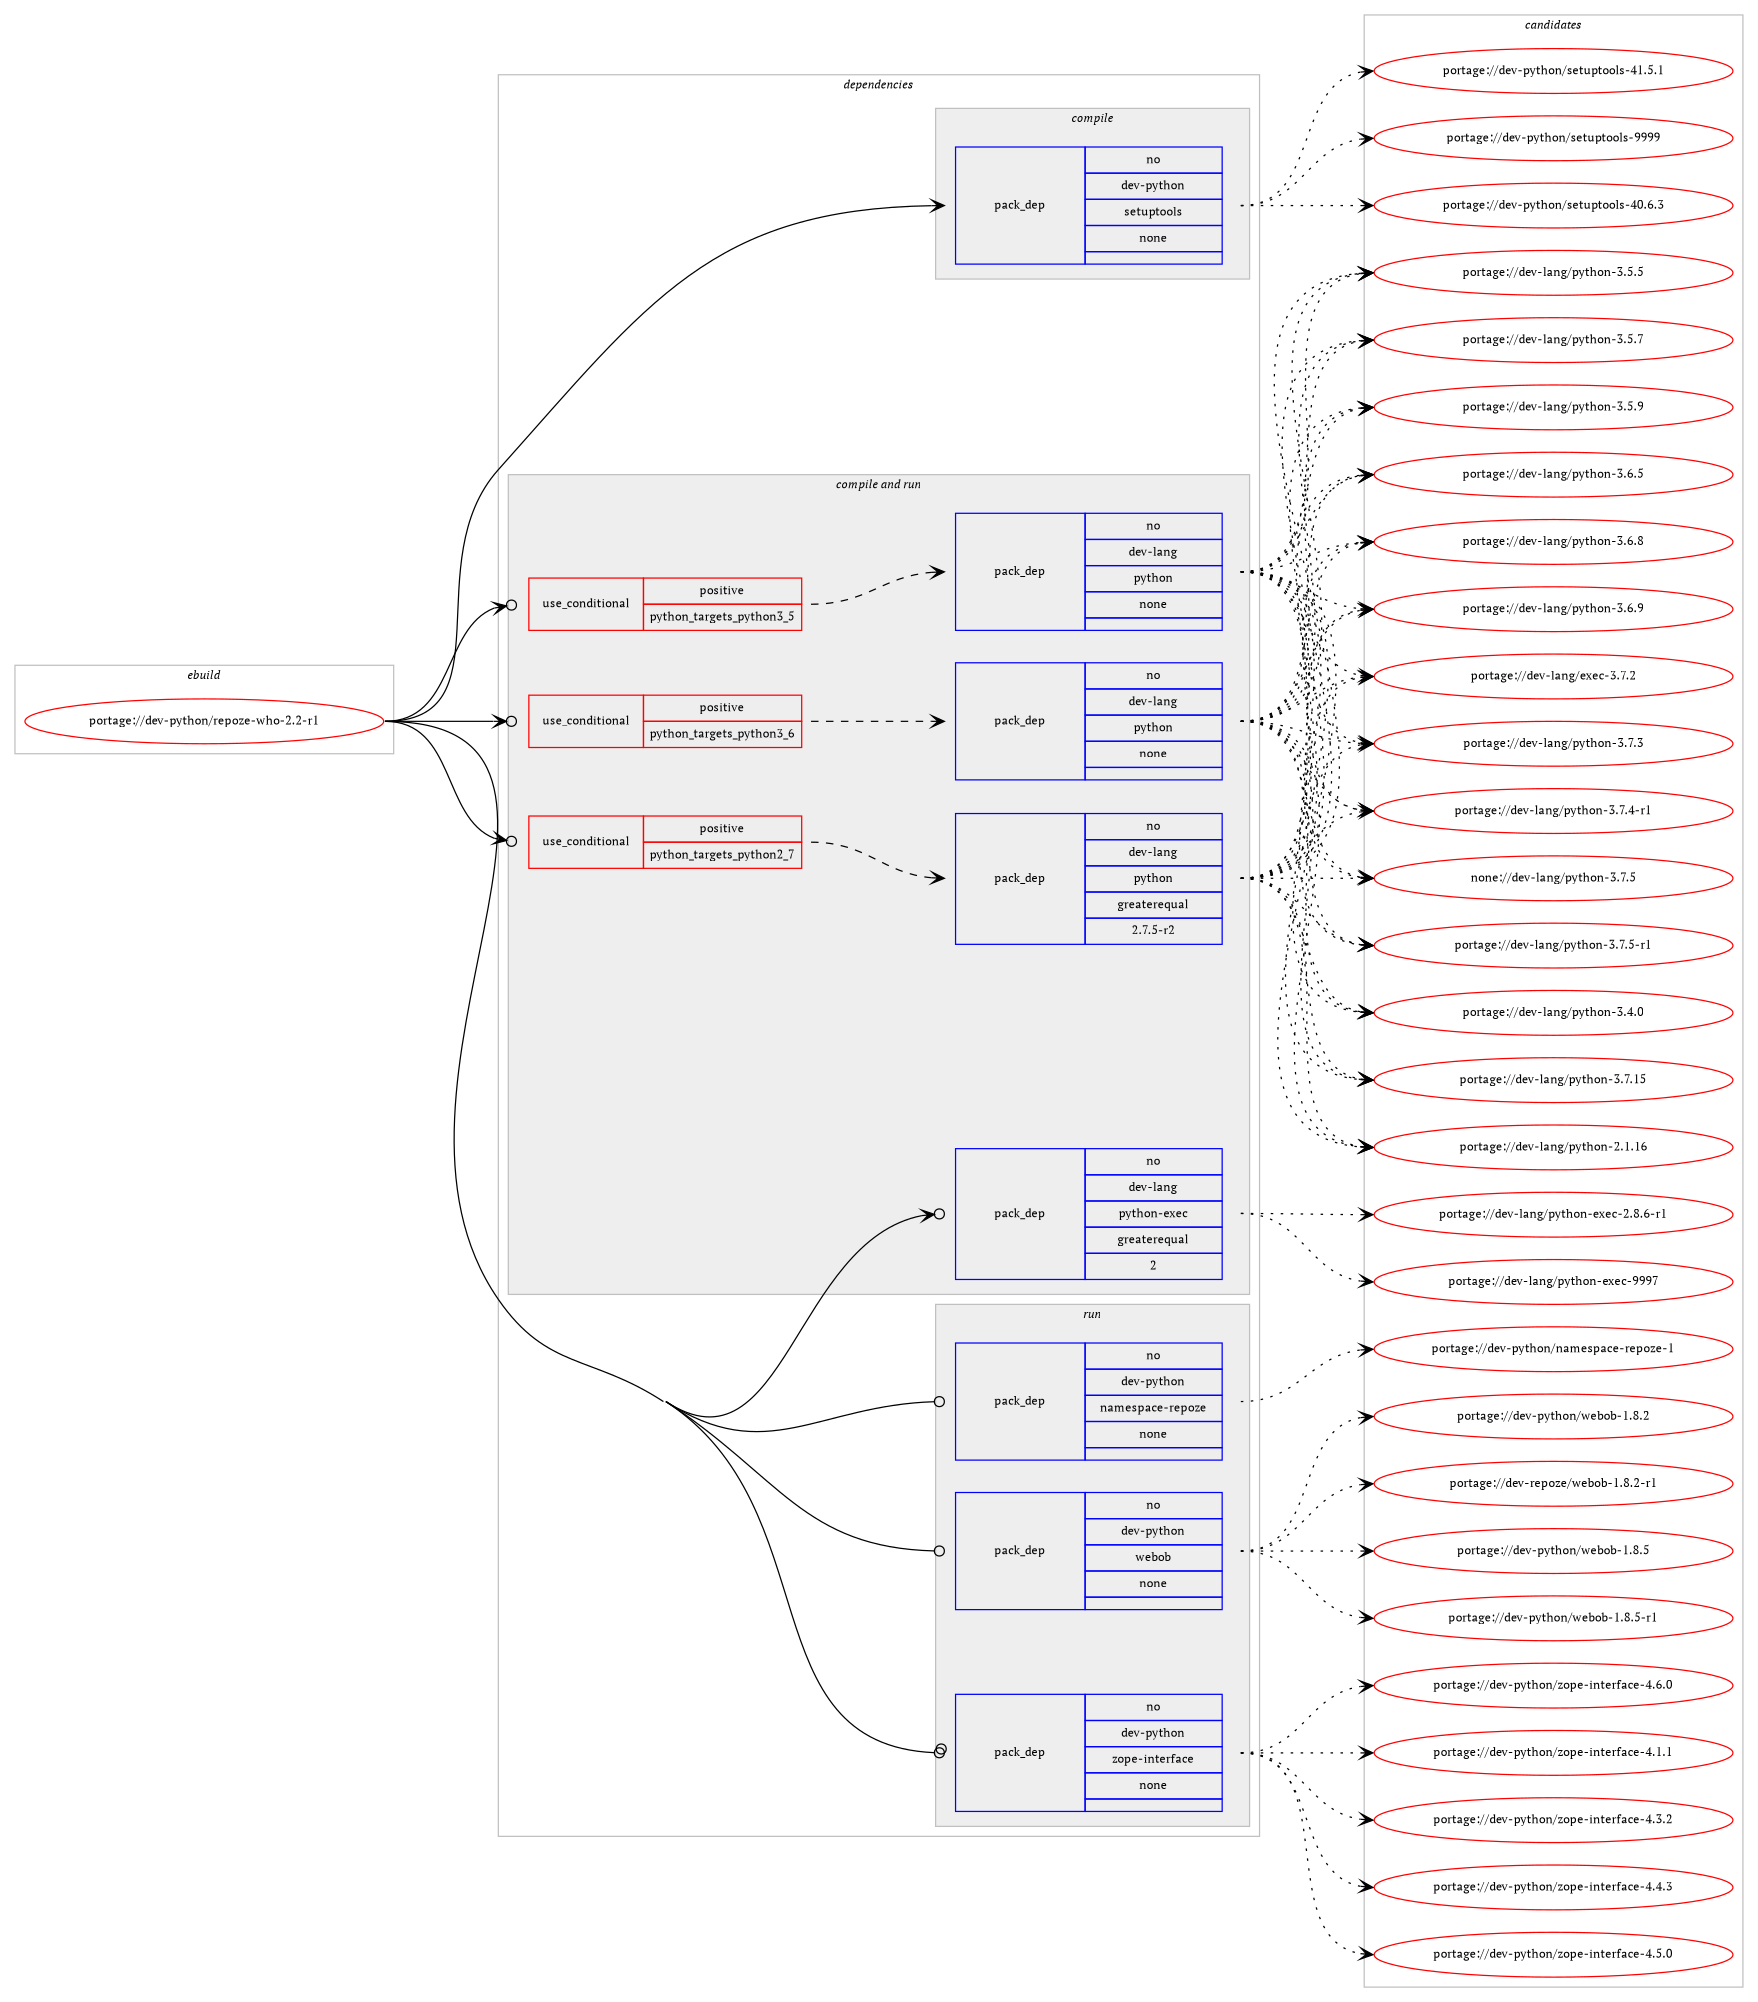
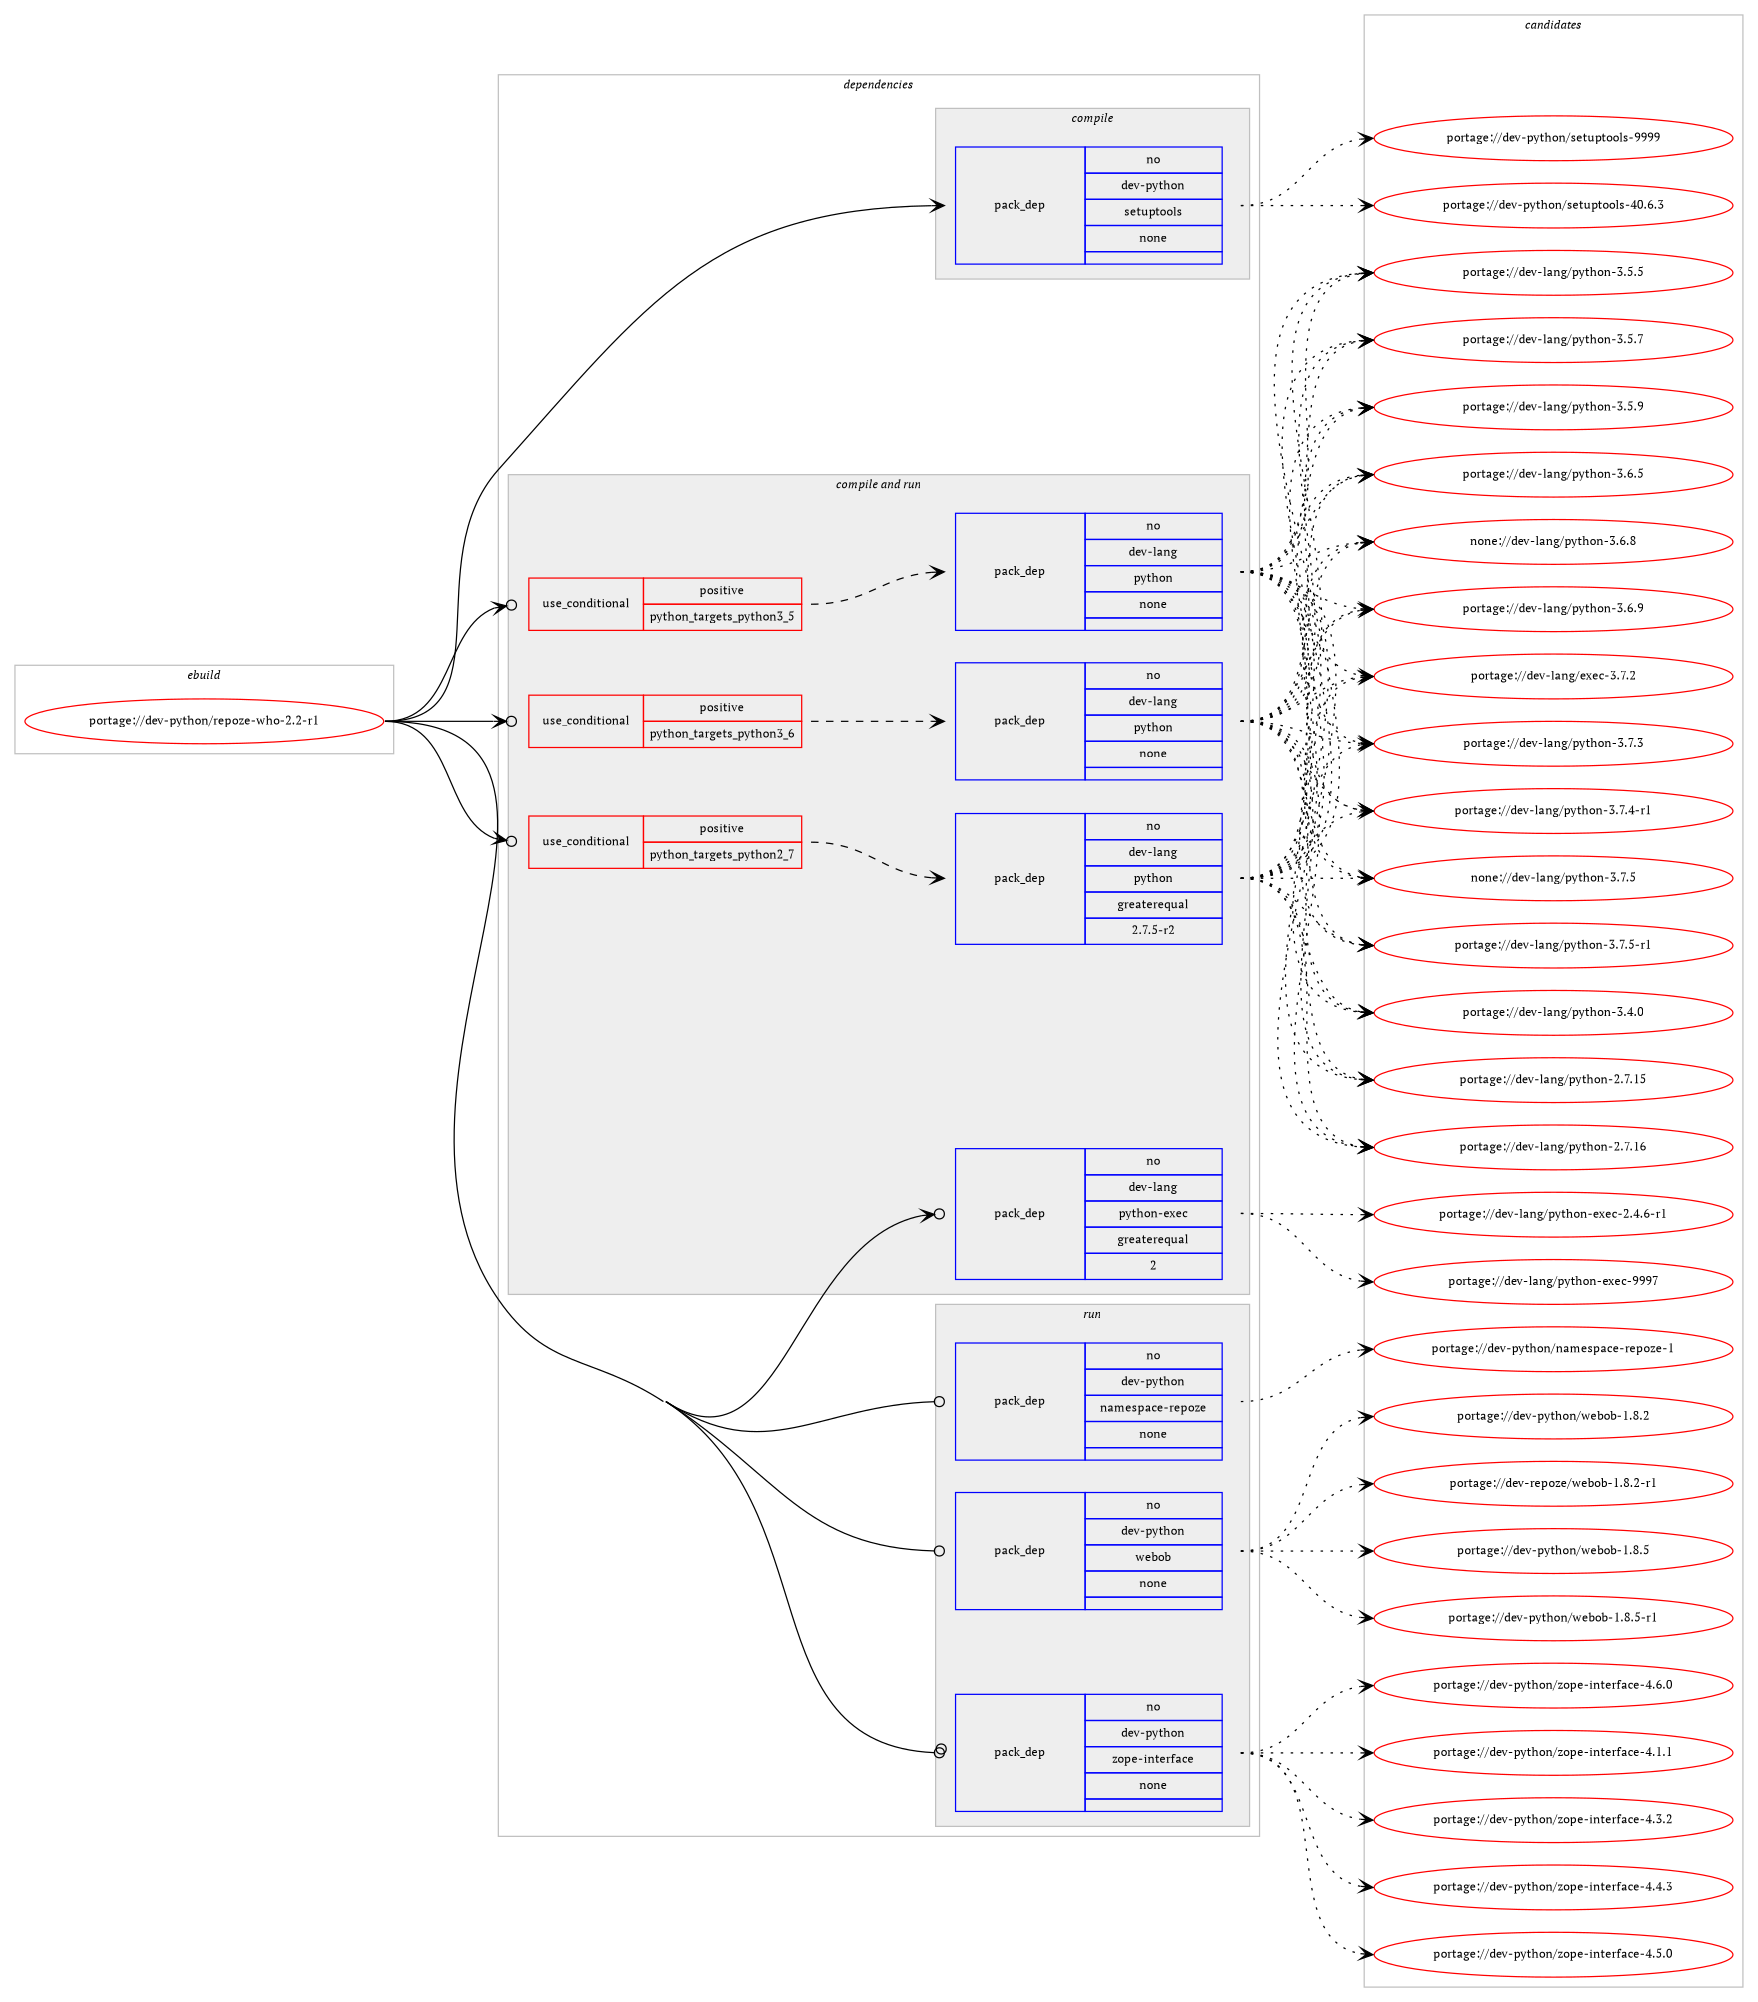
node "portage://dev-python/setuptools-41.5.1": removed
node "portage://dev-lang/python-3.6.8": label "portage://dev-lang/python-3.6.8" -> "none://dev-lang/python-3.6.8"
node "portage://dev-lang/python-3.7.15": label "portage://dev-lang/python-3.7.15" -> "portage://dev-lang/python-2.7.15"
node "portage://dev-lang/python-2.1.16": label "portage://dev-lang/python-2.1.16" -> "portage://dev-lang/python-2.7.16"
node "portage://dev-lang/python-exec-2.8.6-r1": label "portage://dev-lang/python-exec-2.8.6-r1" -> "portage://dev-lang/python-exec-2.4.6-r1"
